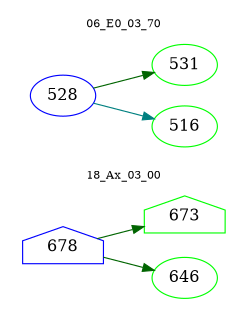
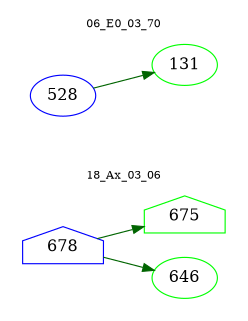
node "531": label "531" -> "131"
node "516": removed
cluster "18_Ax_03_00": label "18_Ax_03_00" -> "18_Ax_03_06"
node "673": label "673" -> "675"
